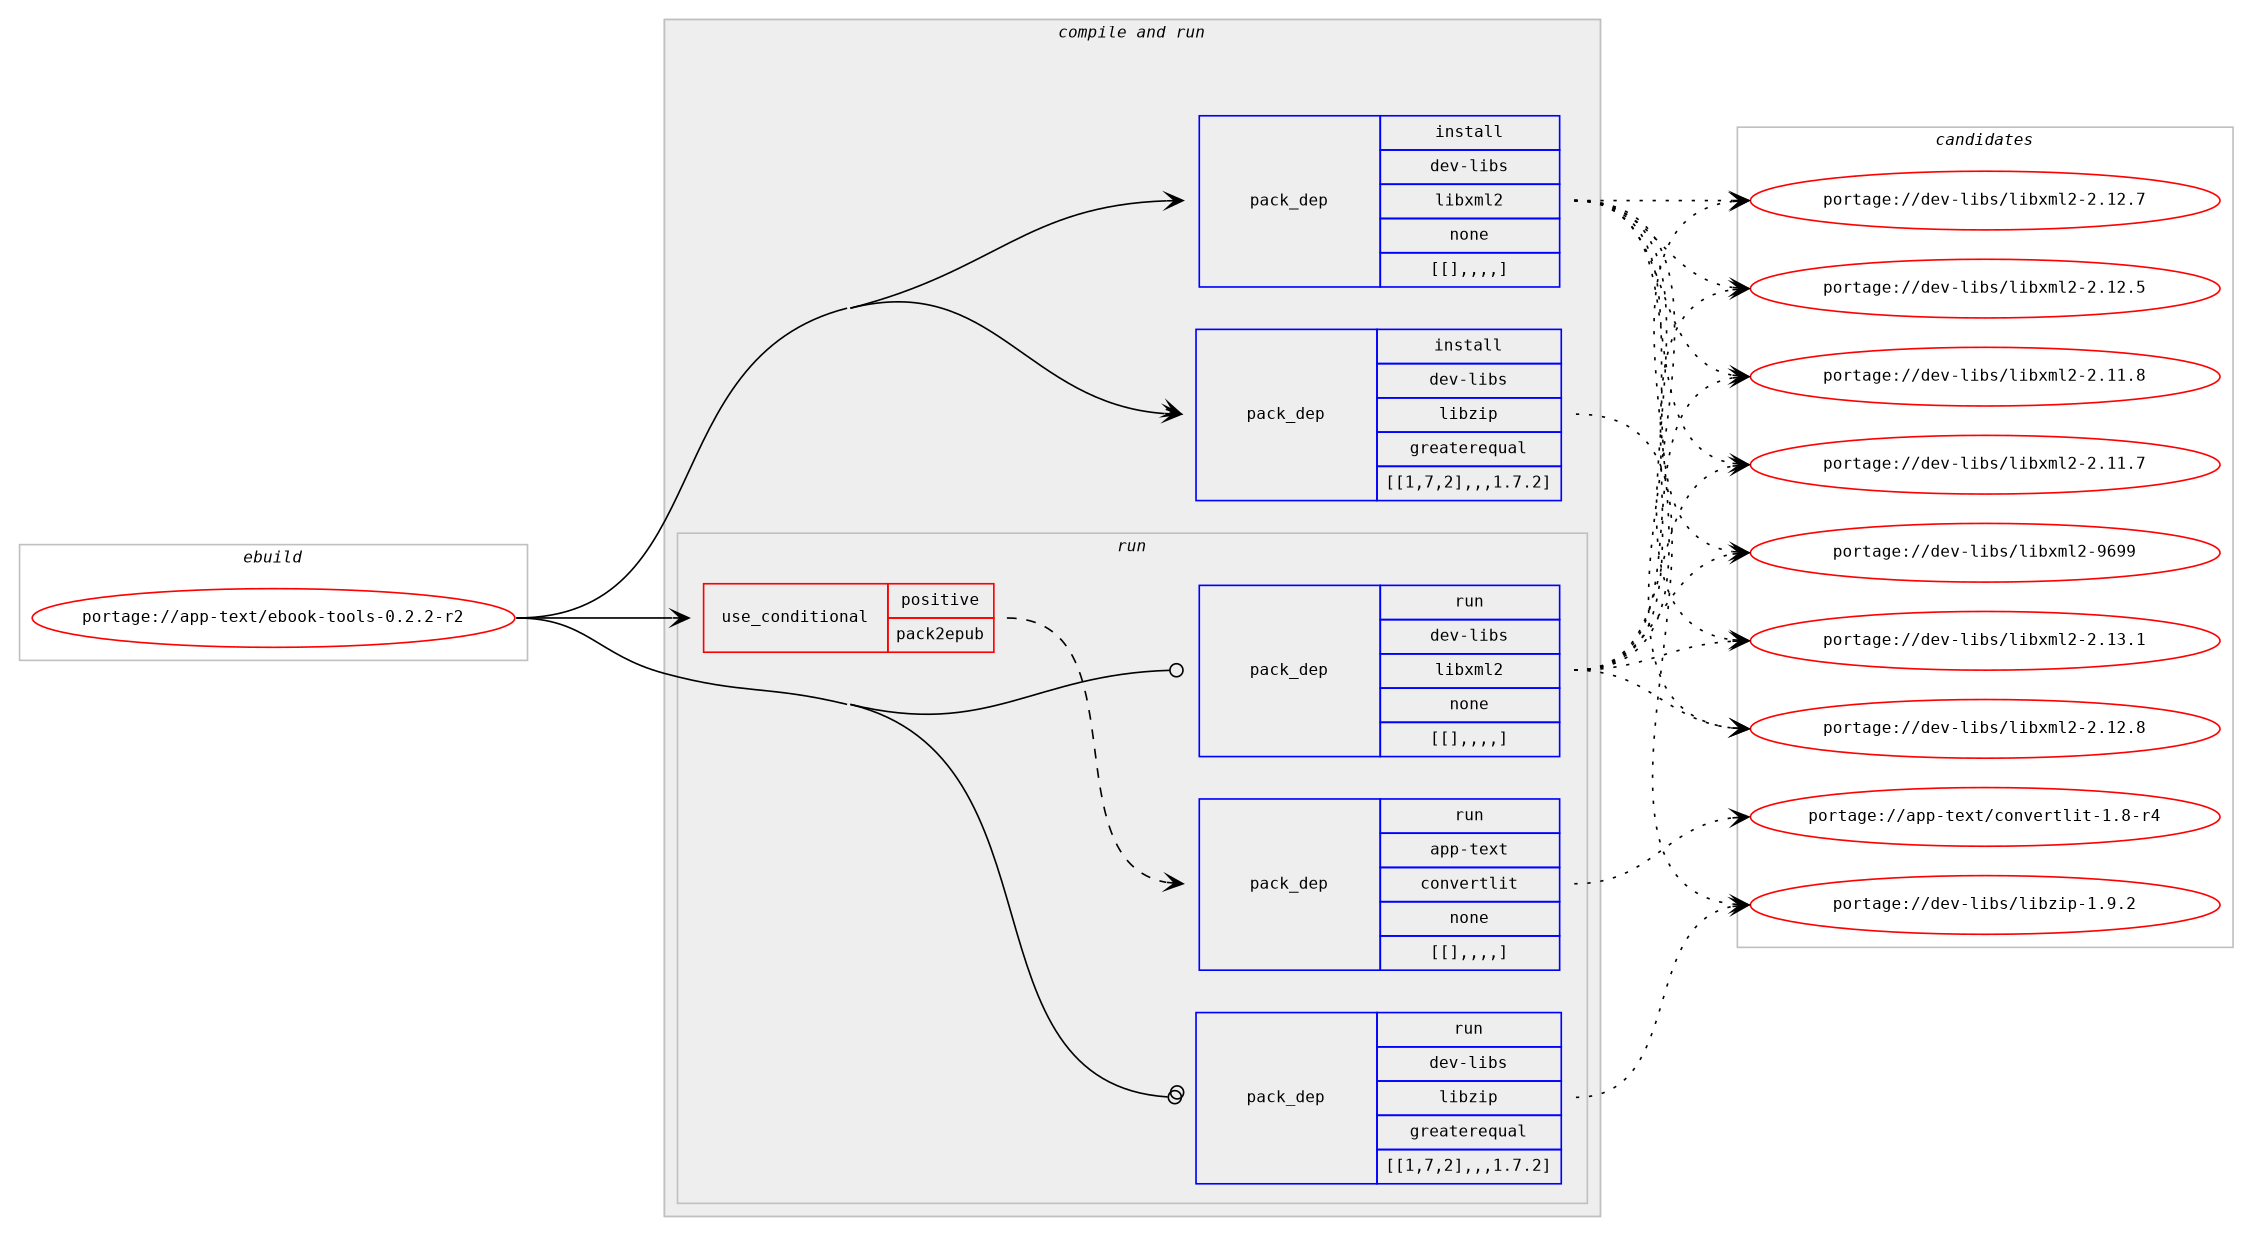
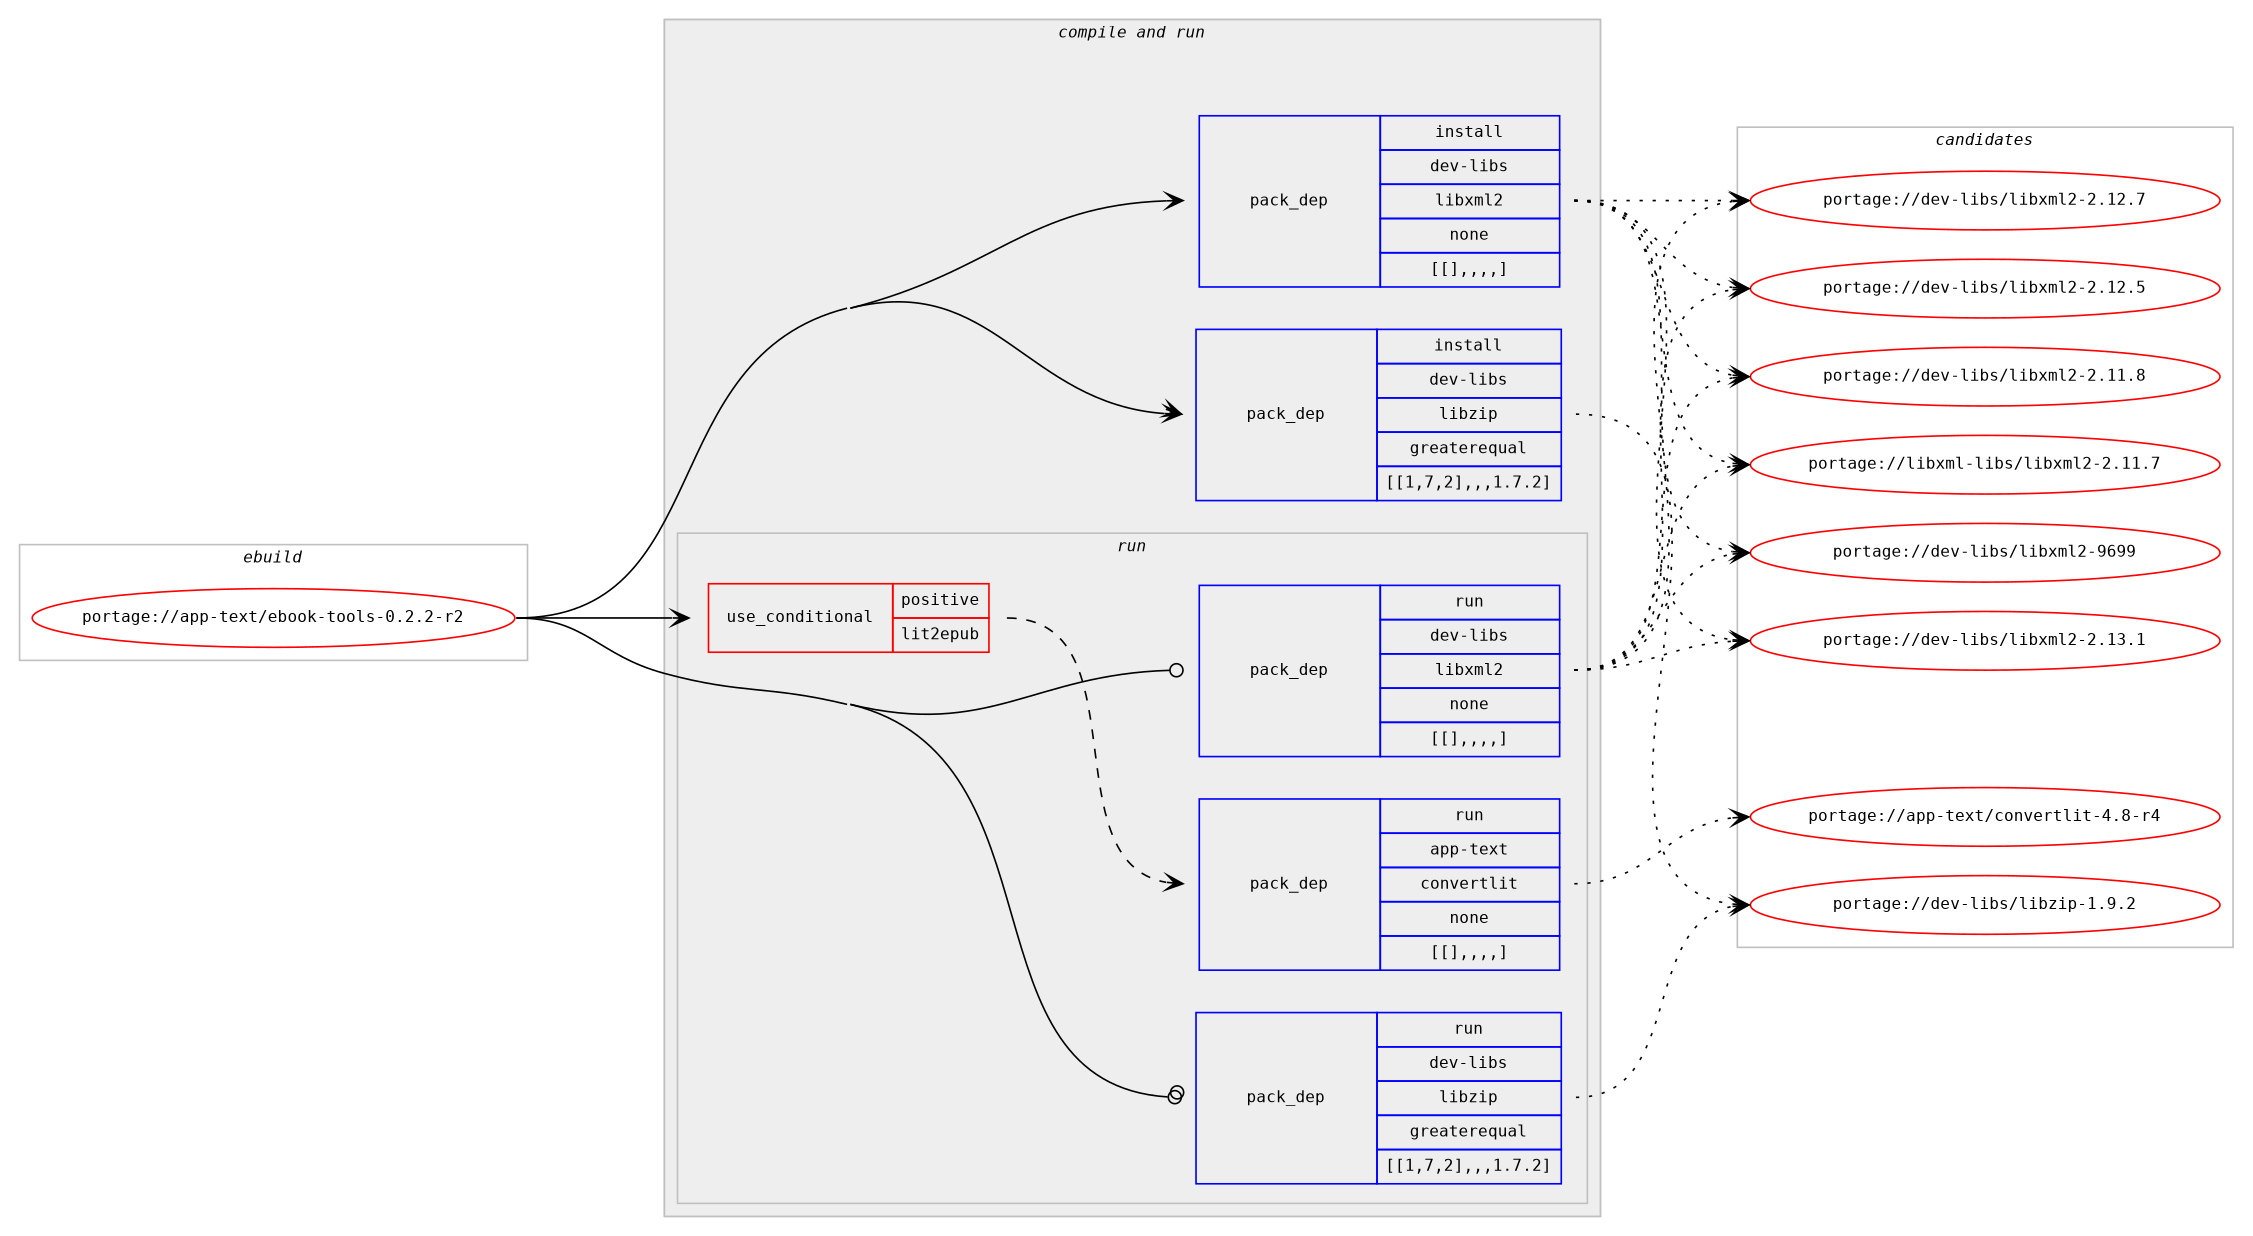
node "portage://dev-libs/libxml2-2.11.7": label "portage://dev-libs/libxml2-2.11.7" -> "portage://libxml-libs/libxml2-2.11.7"
node "use_conditional": text "pack2epub" -> "lit2epub"
node "portage://dev-libs/libxml2-2.12.8": removed
node "portage://app-text/convertlit-1.8-r4": label "portage://app-text/convertlit-1.8-r4" -> "portage://app-text/convertlit-4.8-r4"
